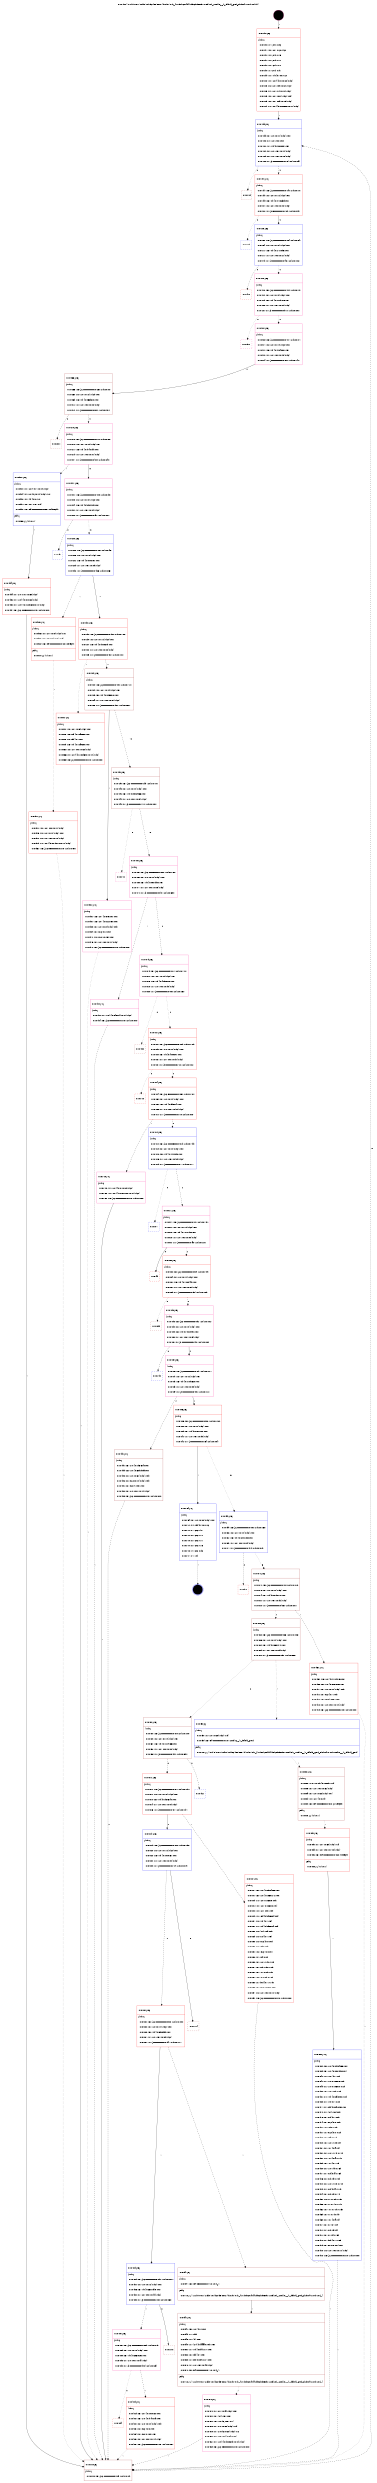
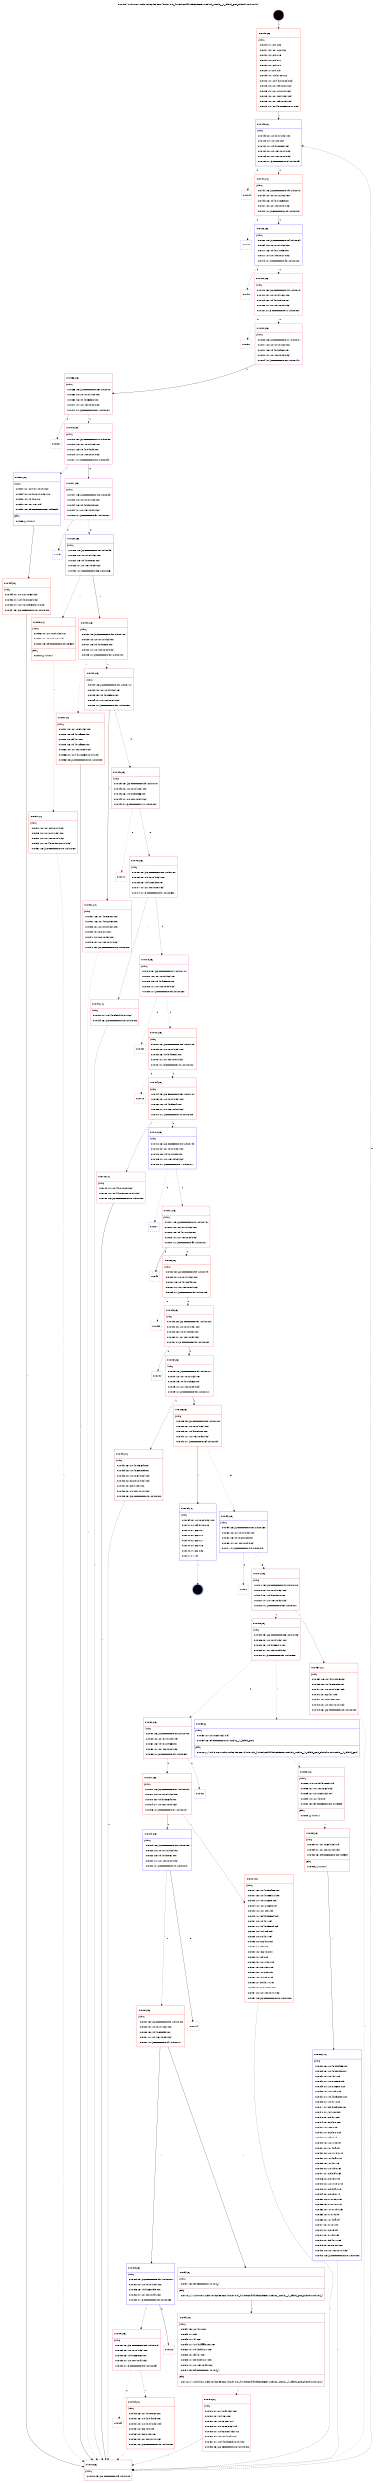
edge "0x401a94 [25]" -> "0x401bf1 [5]": style dashed -> solid
